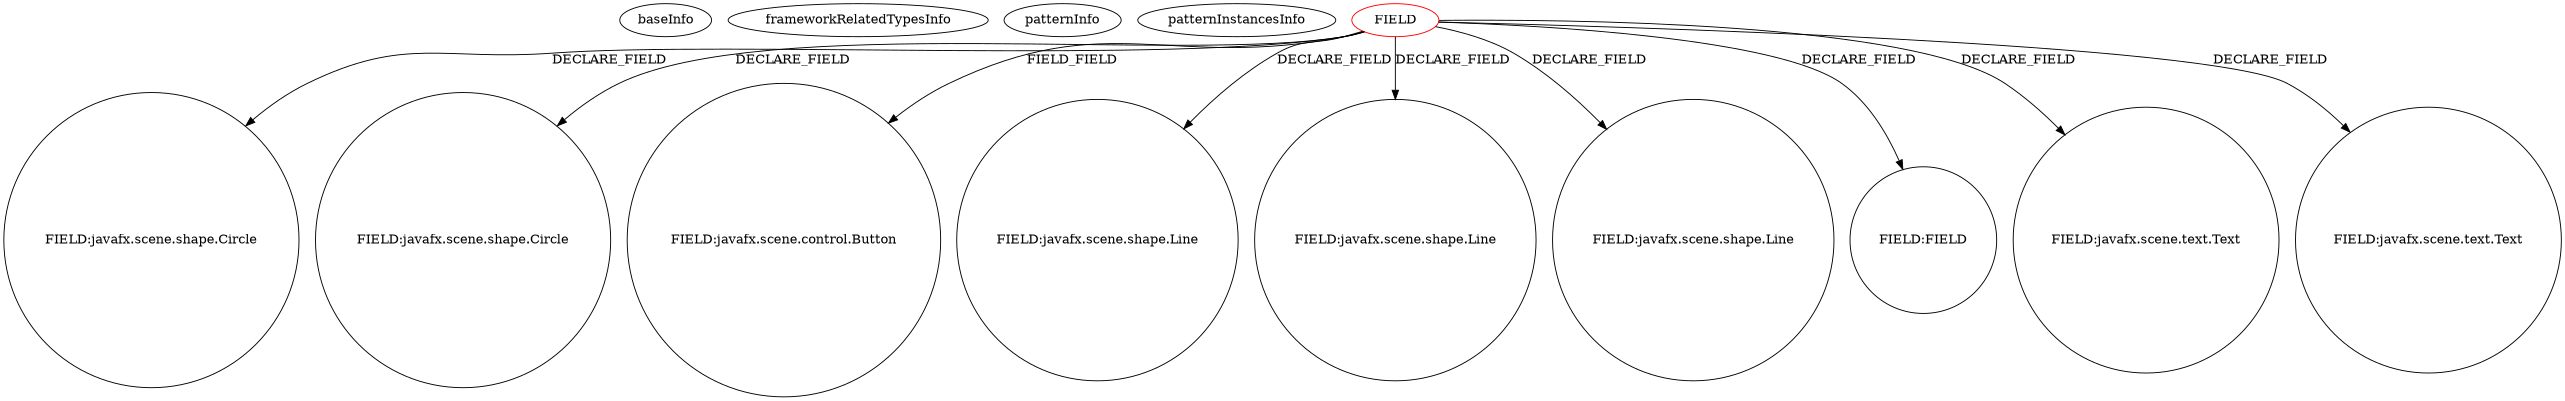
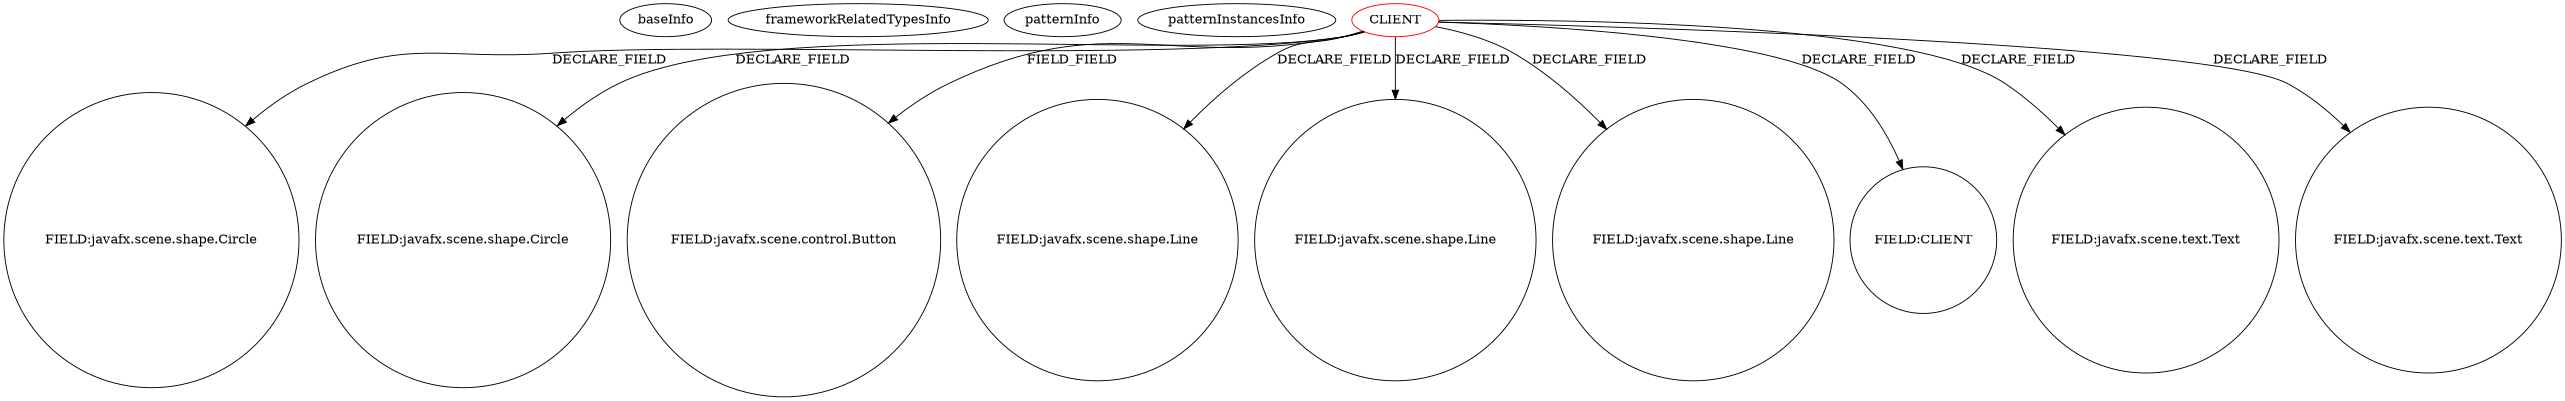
node "FIELD": label "FIELD" -> "CLIENT"
node "FIELD:FIELD": label "FIELD:FIELD" -> "FIELD:CLIENT"
